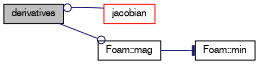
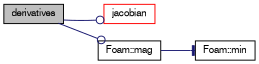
edge "jacobian" -> "derivatives": reversed
